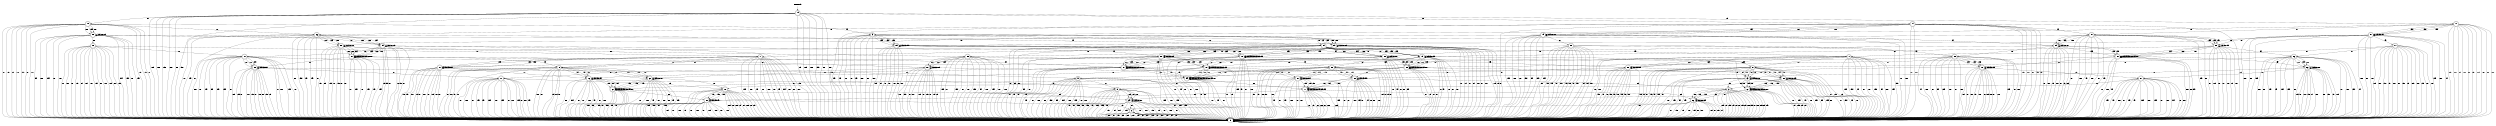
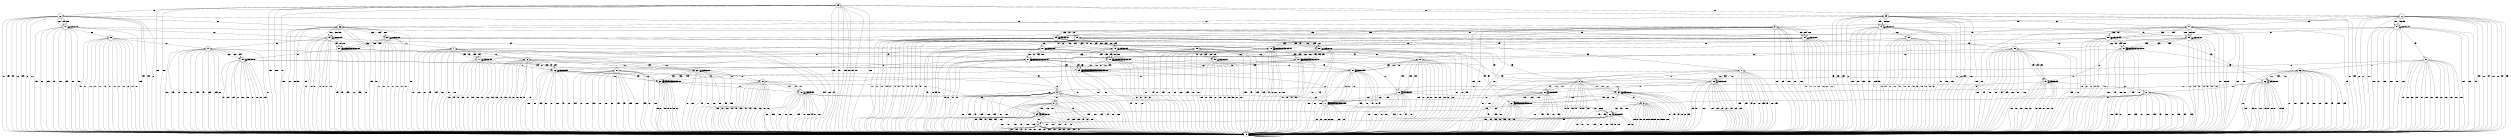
node "__start0": removed
edge "77" -> "48": reversed
